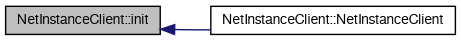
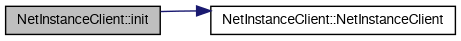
edge "NetInstanceClient::NetInstanceClient" -> "NetInstanceClient::init": reversed
